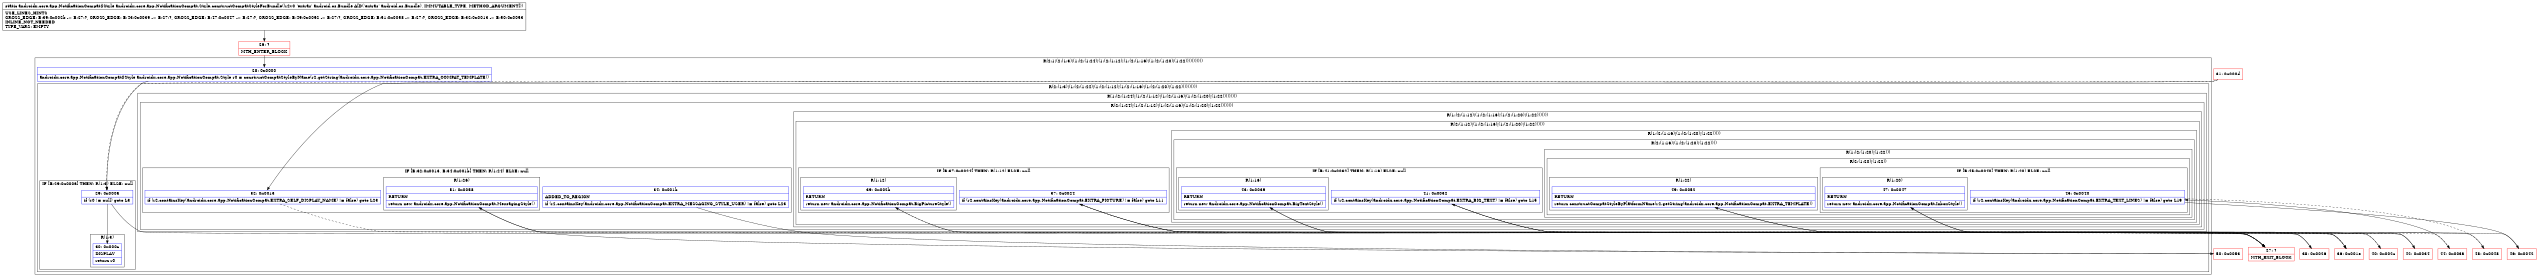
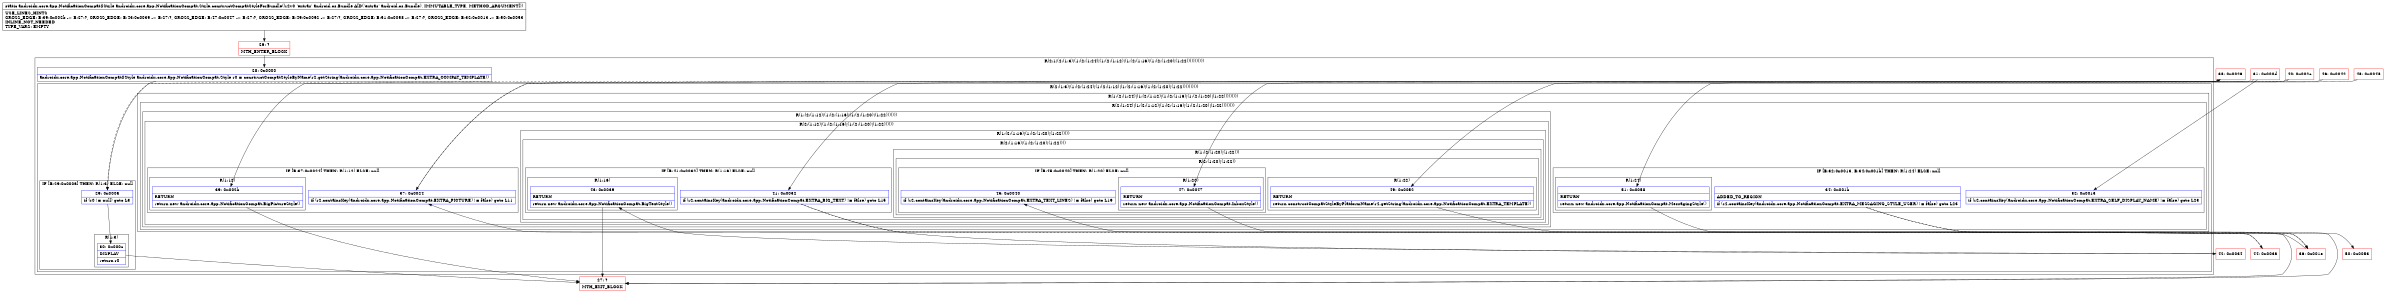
cluster "R(1:26)": label "R(1:26)" -> "R(1:24)"
edge "45: 0x0040" -> "48: 0x0048": removed
edge "45: 0x0040" -> "46: 0x0042": removed
edge "32: 0x0013" -> "36: 0x001e": now "34: 0x001b" -> "36: 0x001e"
edge "39: 0x002b" -> "27: ?": style dashed -> solid
edge "37: 0x0024" -> "40: 0x002c": reversed
edge "29: 0x000a" -> "27: ?": now "30: 0x000c" -> "27: ?"
edge "50: 0x0053" -> "51: 0x0058": now "38: 0x0026" -> "51: 0x0058"
